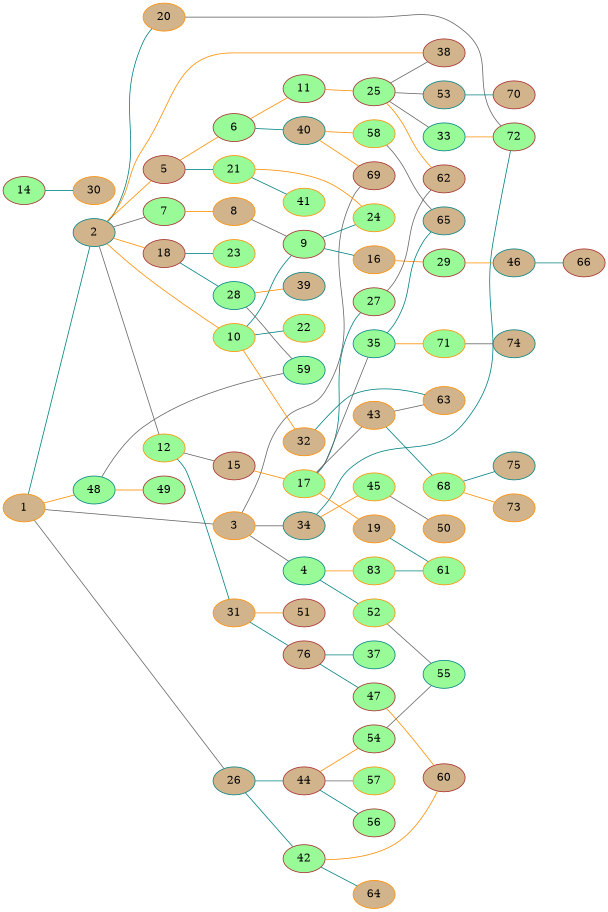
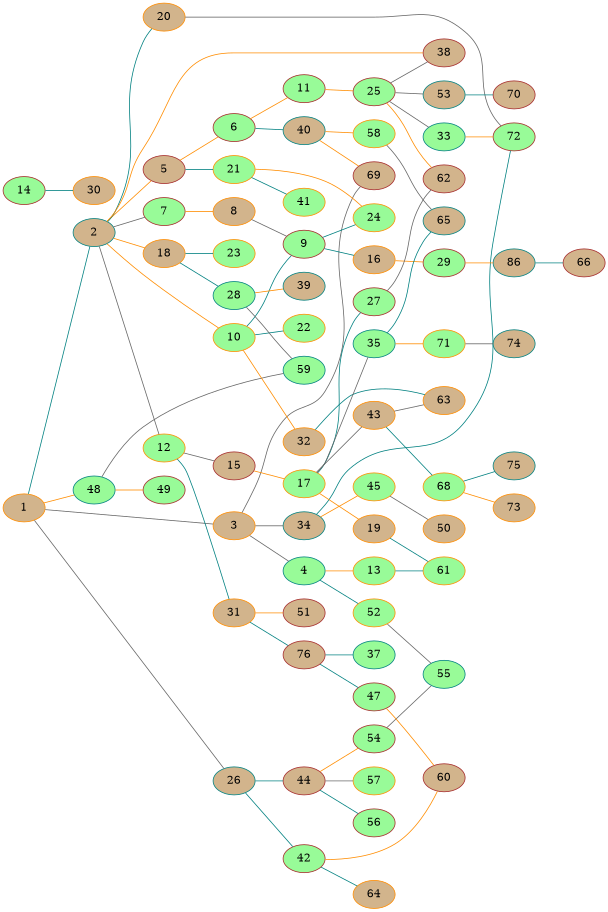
node "18": color brown -> darkorange
node "46": label "46" -> "86"
node "83": label "83" -> "13"
